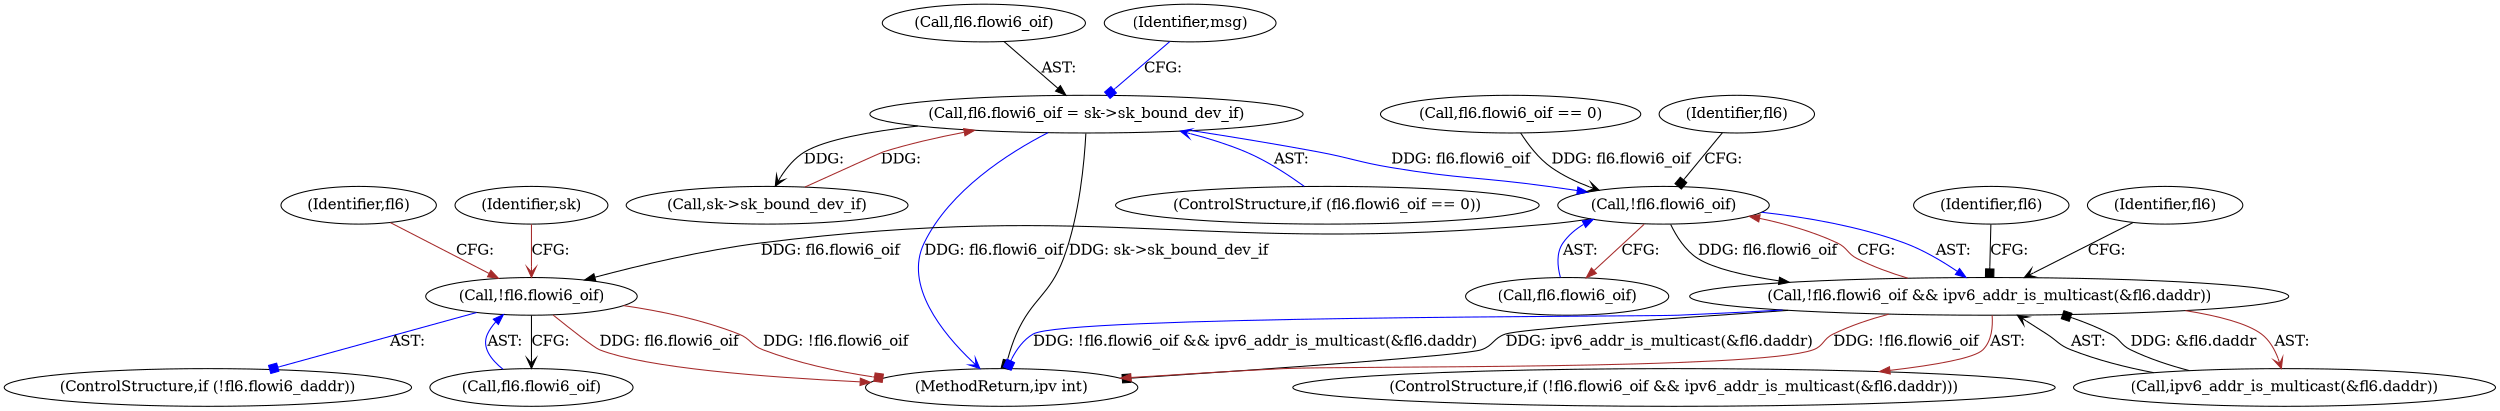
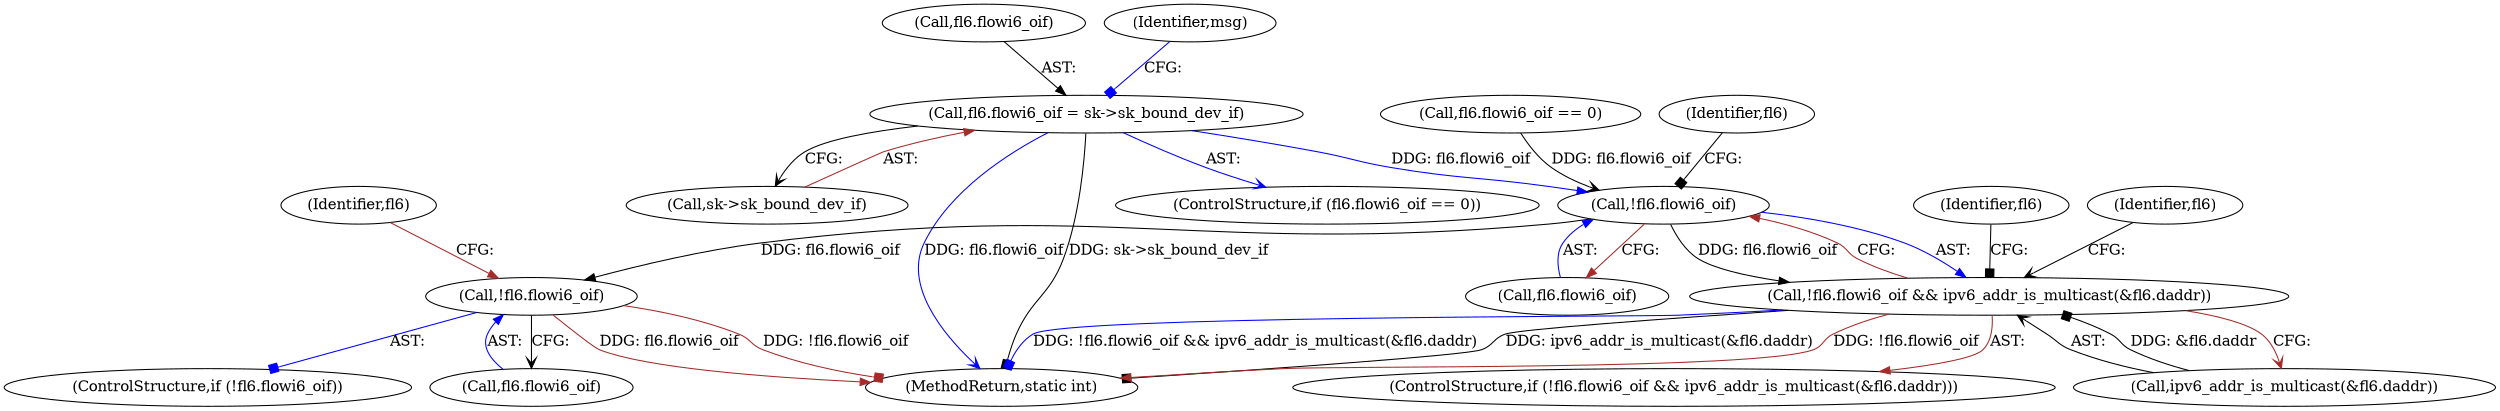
edge "(ControlStructure,if (fl6.flowi6_oif == 0))" -> "(Call,fl6.flowi6_oif = sk->sk_bound_dev_if)": reversed
edge "(Call,fl6.flowi6_oif = sk->sk_bound_dev_if)" -> "(Call,sk->sk_bound_dev_if)": label "DDG: " -> "CFG: "
edge "(Call,sk->sk_bound_dev_if)" -> "(Call,fl6.flowi6_oif = sk->sk_bound_dev_if)": label "DDG: " -> "AST: "
node "(Identifier,sk)": removed
edge "(Call,!fl6.flowi6_oif && ipv6_addr_is_multicast(&fl6.daddr))" -> "(Call,ipv6_addr_is_multicast(&fl6.daddr))": label "AST: " -> "CFG: "
node "(ControlStructure,if (!fl6.flowi6_daddr))": label "(ControlStructure,if (!fl6.flowi6_daddr))" -> "(ControlStructure,if (!fl6.flowi6_oif))"
node "(MethodReturn,ipv int)": label "(MethodReturn,ipv int)" -> "(MethodReturn,static int)"
